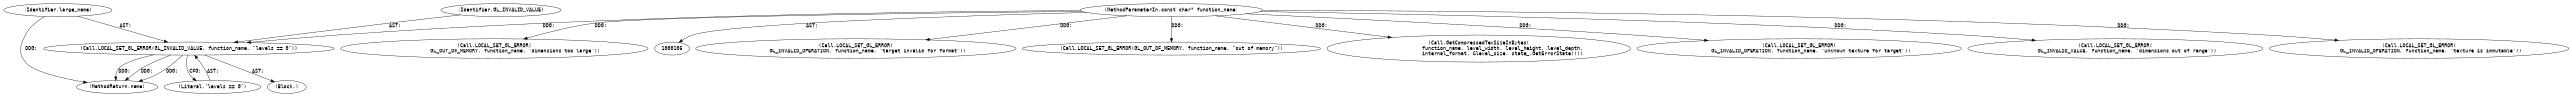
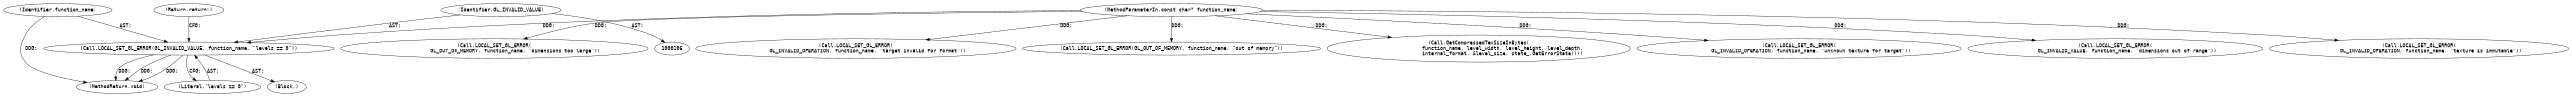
node "(Identifier,large_name)": label "(Identifier,large_name)" -> "(Identifier,function_name)"
node "(Return,return;)": added
edge "(MethodParameterIn,const char* function_name)" -> "1000106": now "(Identifier,GL_INVALID_VALUE)" -> "1000106"
node "(MethodReturn,name)": label "(MethodReturn,name)" -> "(MethodReturn,void)"
